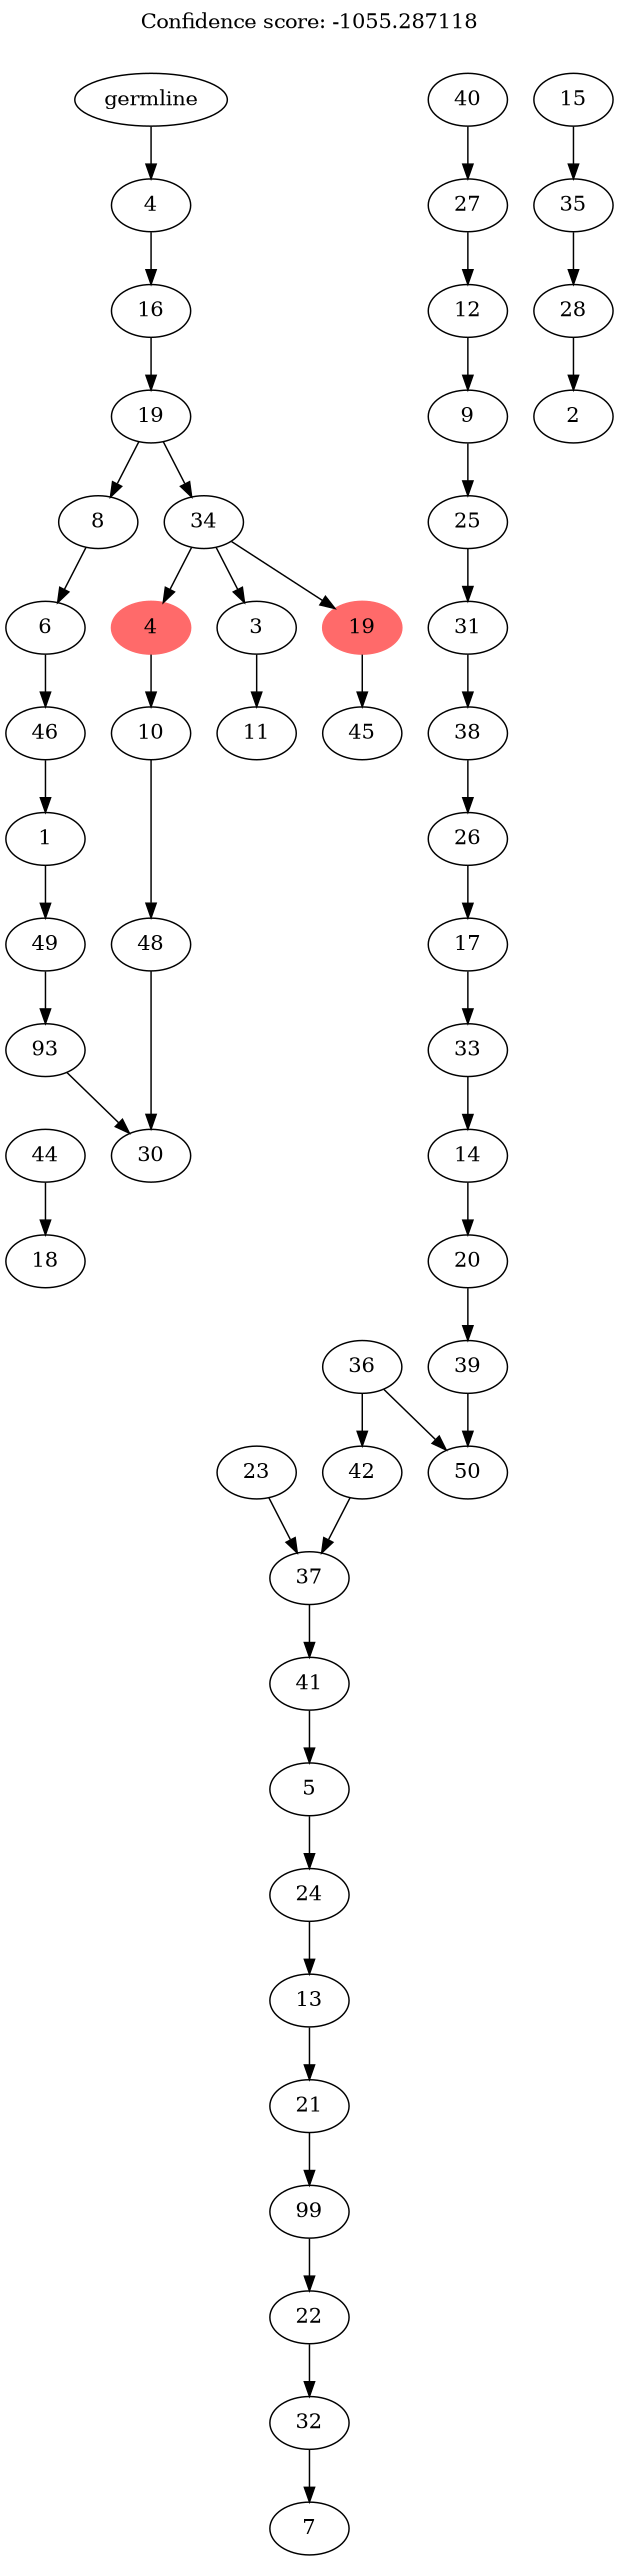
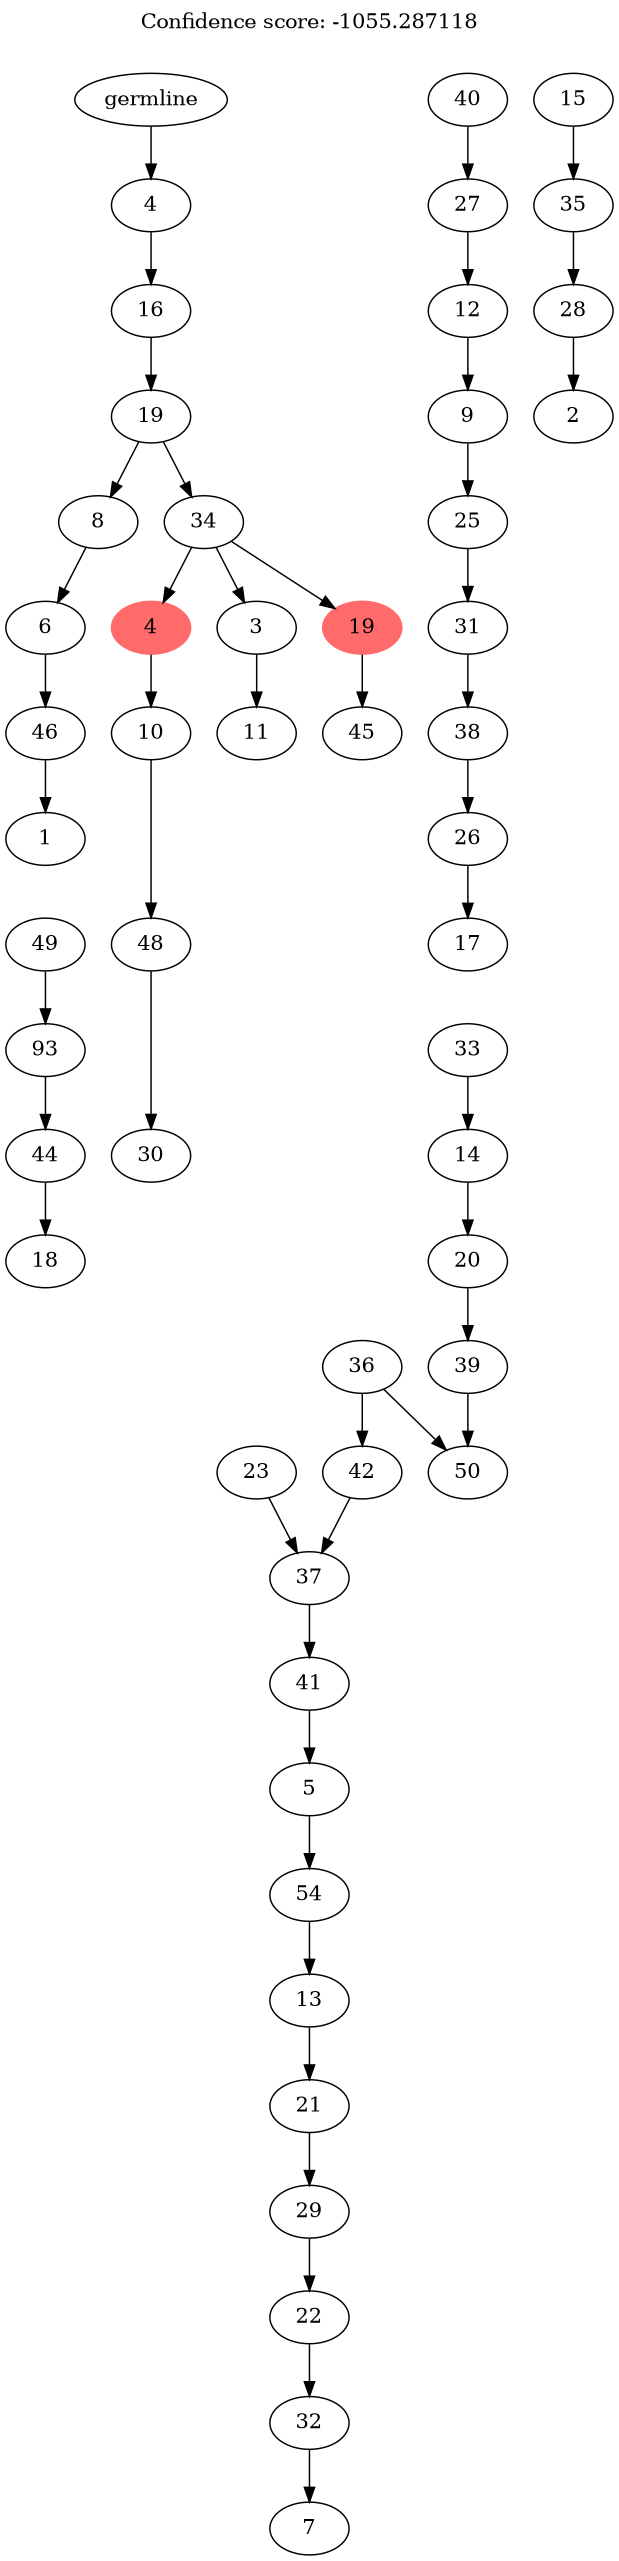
edge "1" -> "49": removed
edge "17" -> "33": removed
edge "93" -> "30": now "93" -> "44"
node "24": label "24" -> "54"
node "99": label "99" -> "29"
